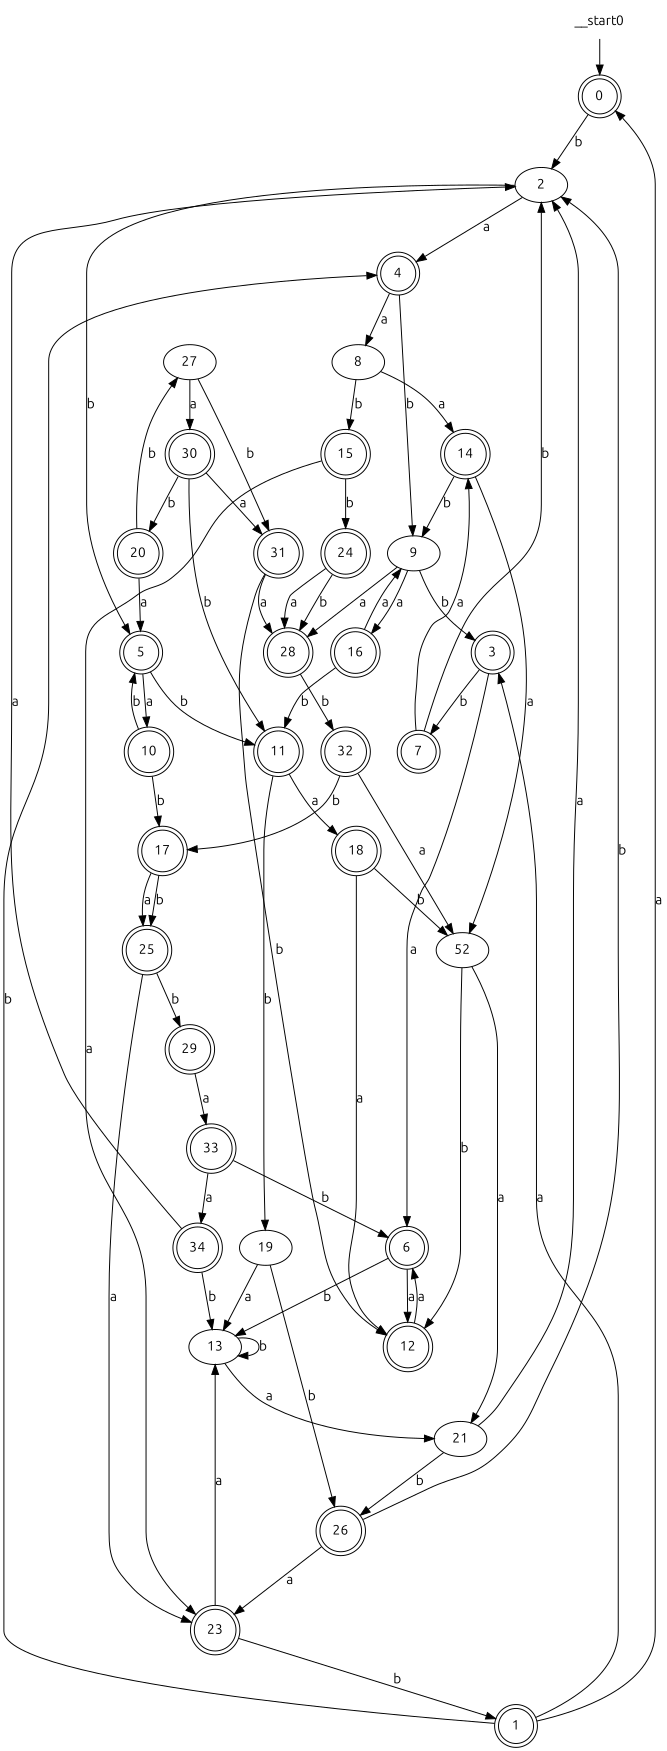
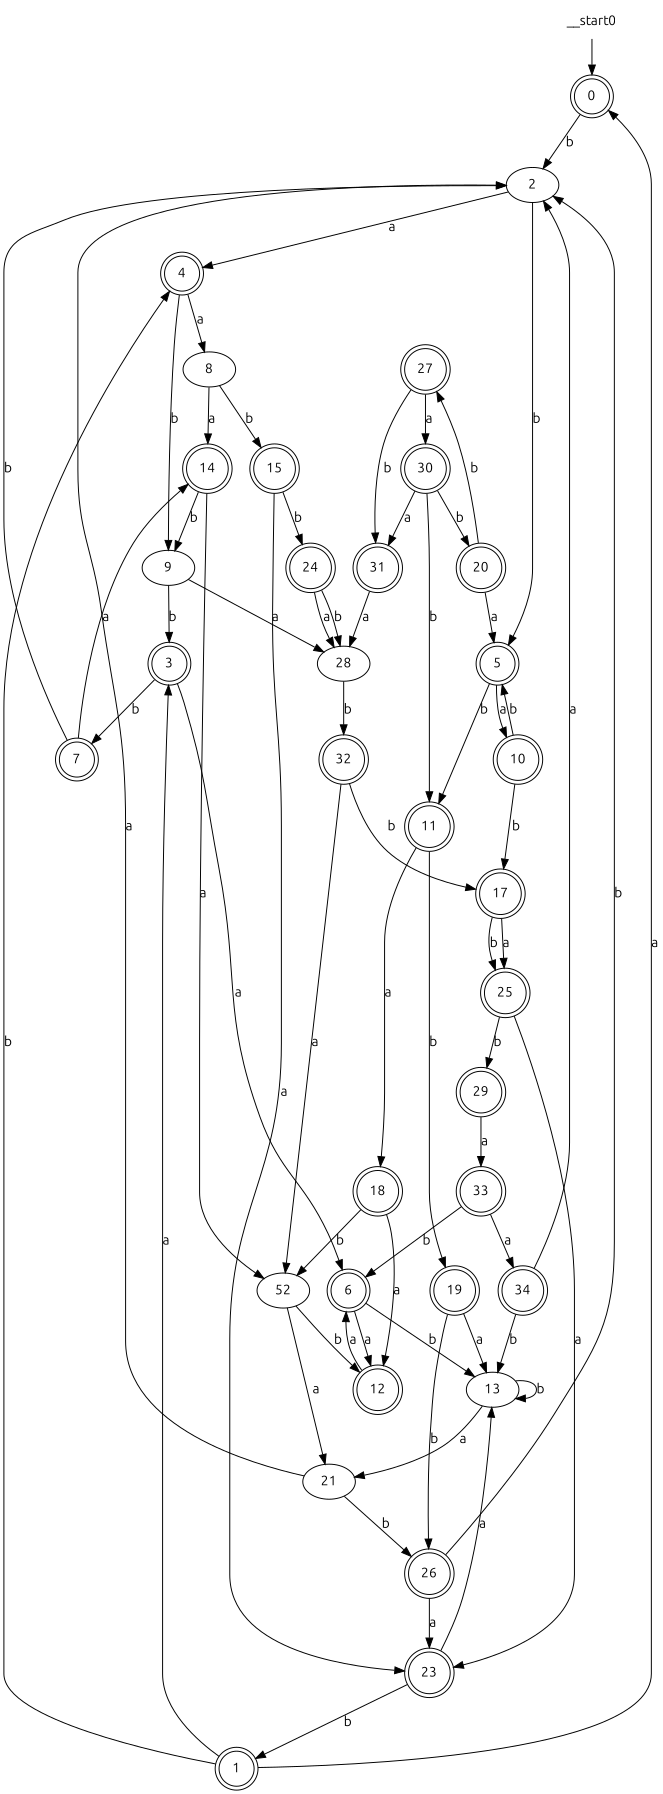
node "27": shape ellipse -> doublecircle
node "28": shape doublecircle -> ellipse
node "16": removed
edge "31" -> "12": removed, label "b"
node "19": shape ellipse -> doublecircle
